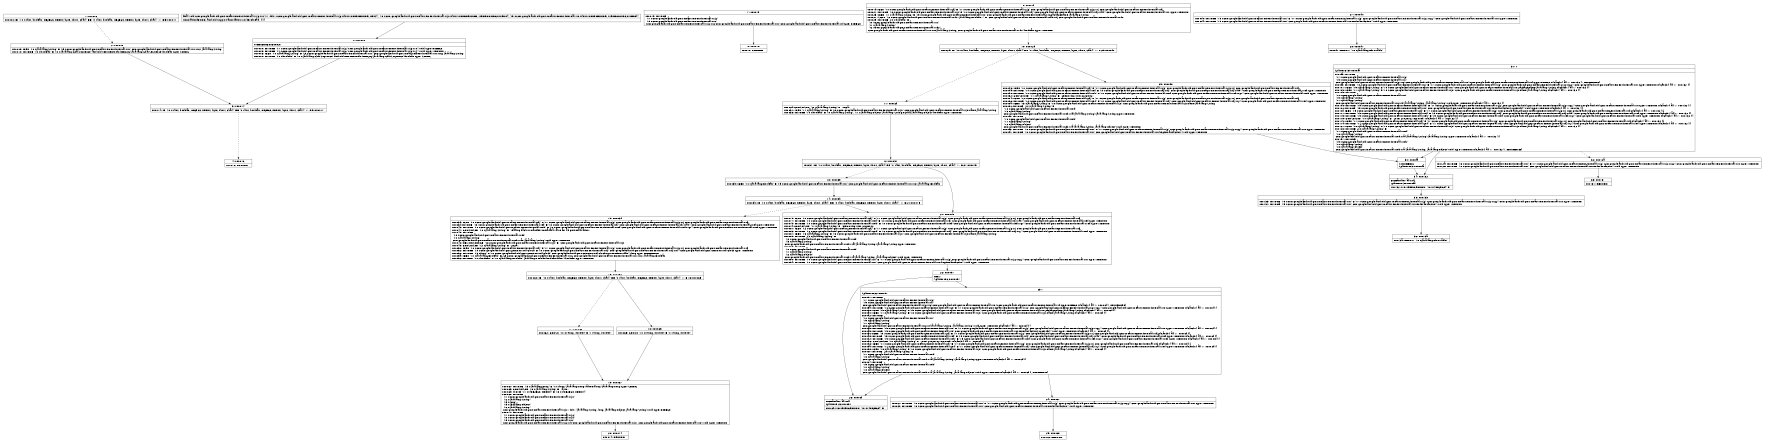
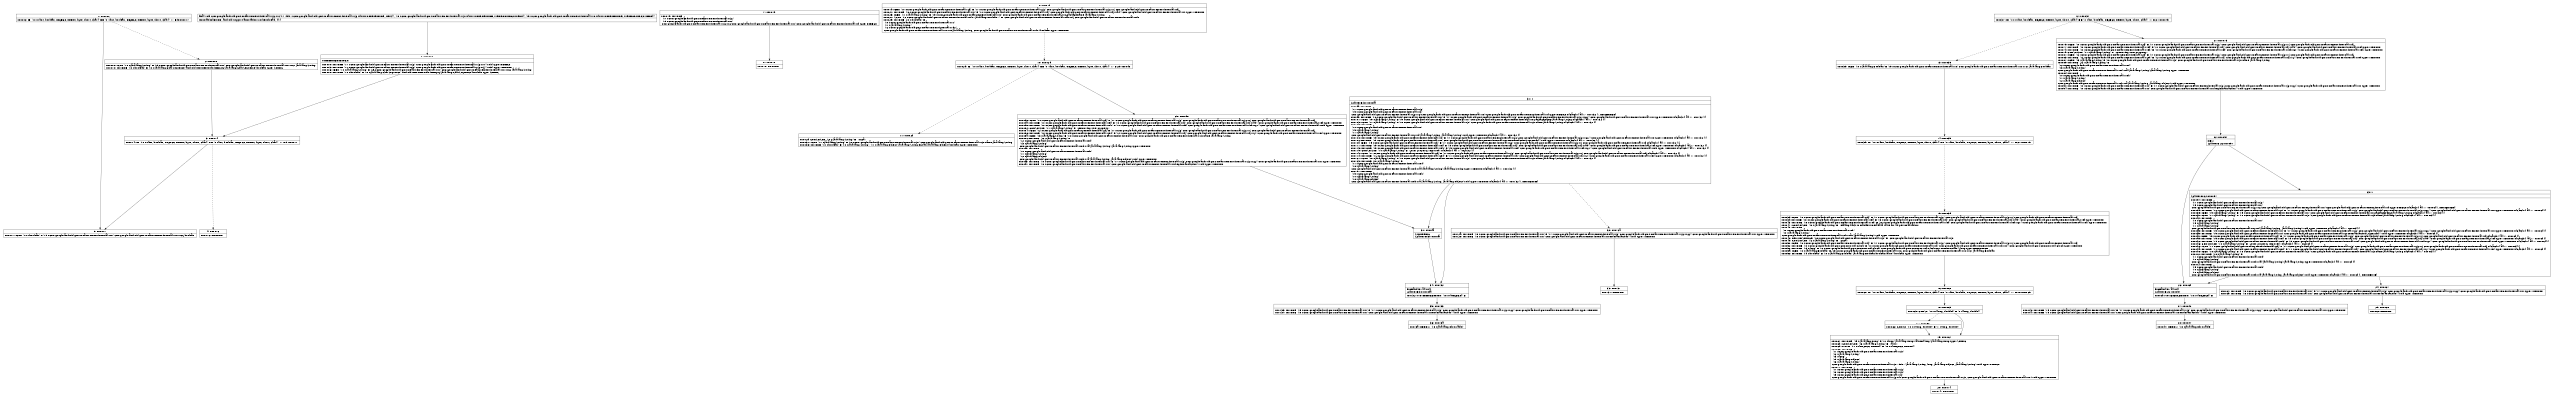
edge "11: 0x002f" -> "12: 0x0037": removed
edge "14: 0x003b" -> "21: 0x0075": removed
node "5: 0x0017": added
edge "26: 0x00cf" -> "27: 0x00d0": added
edge "16: 0x0060" -> "17: 0x0062": now "18: 0x0065" -> "17: 0x0062"
